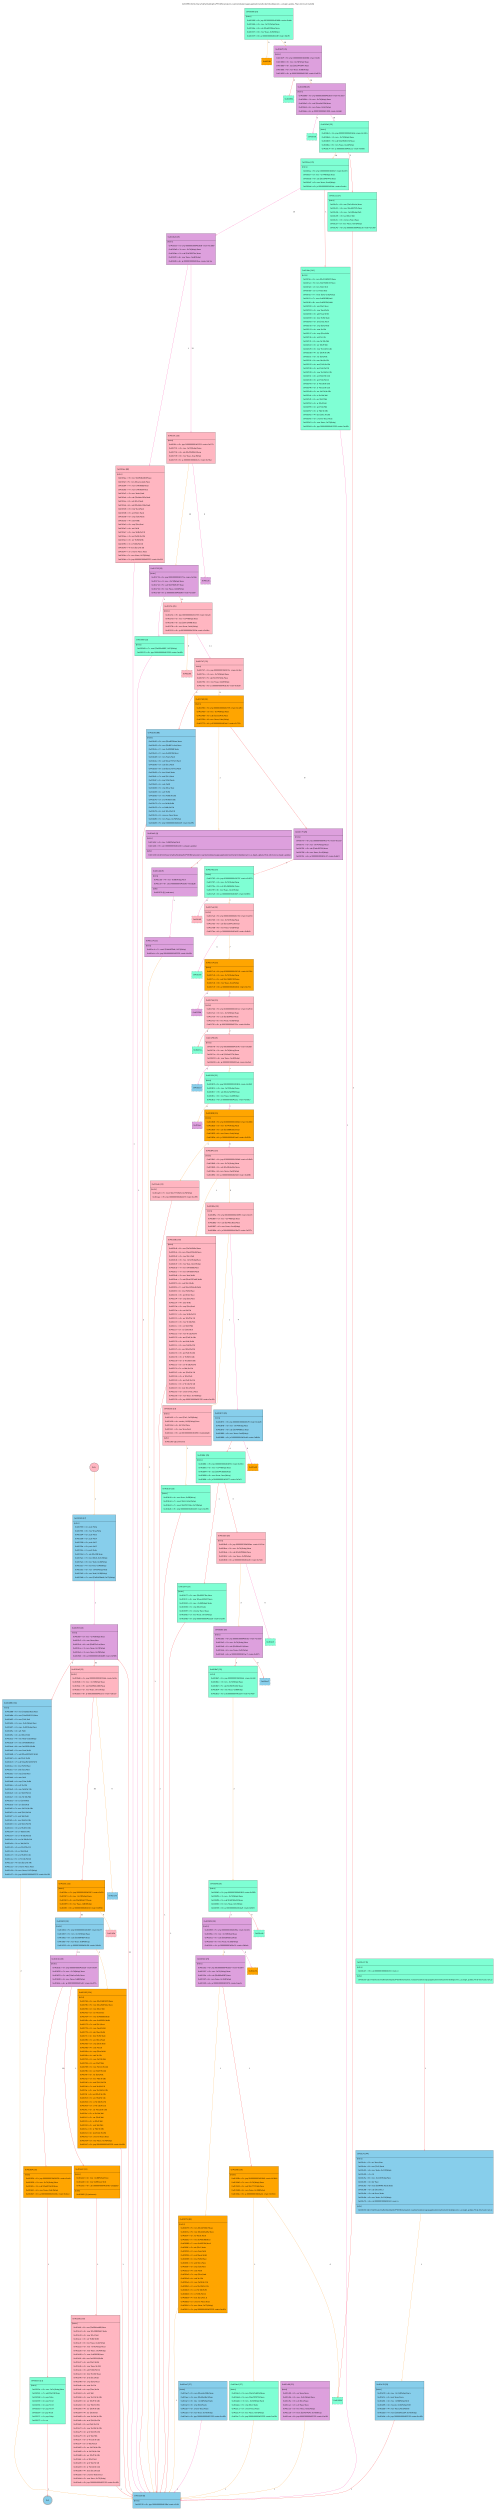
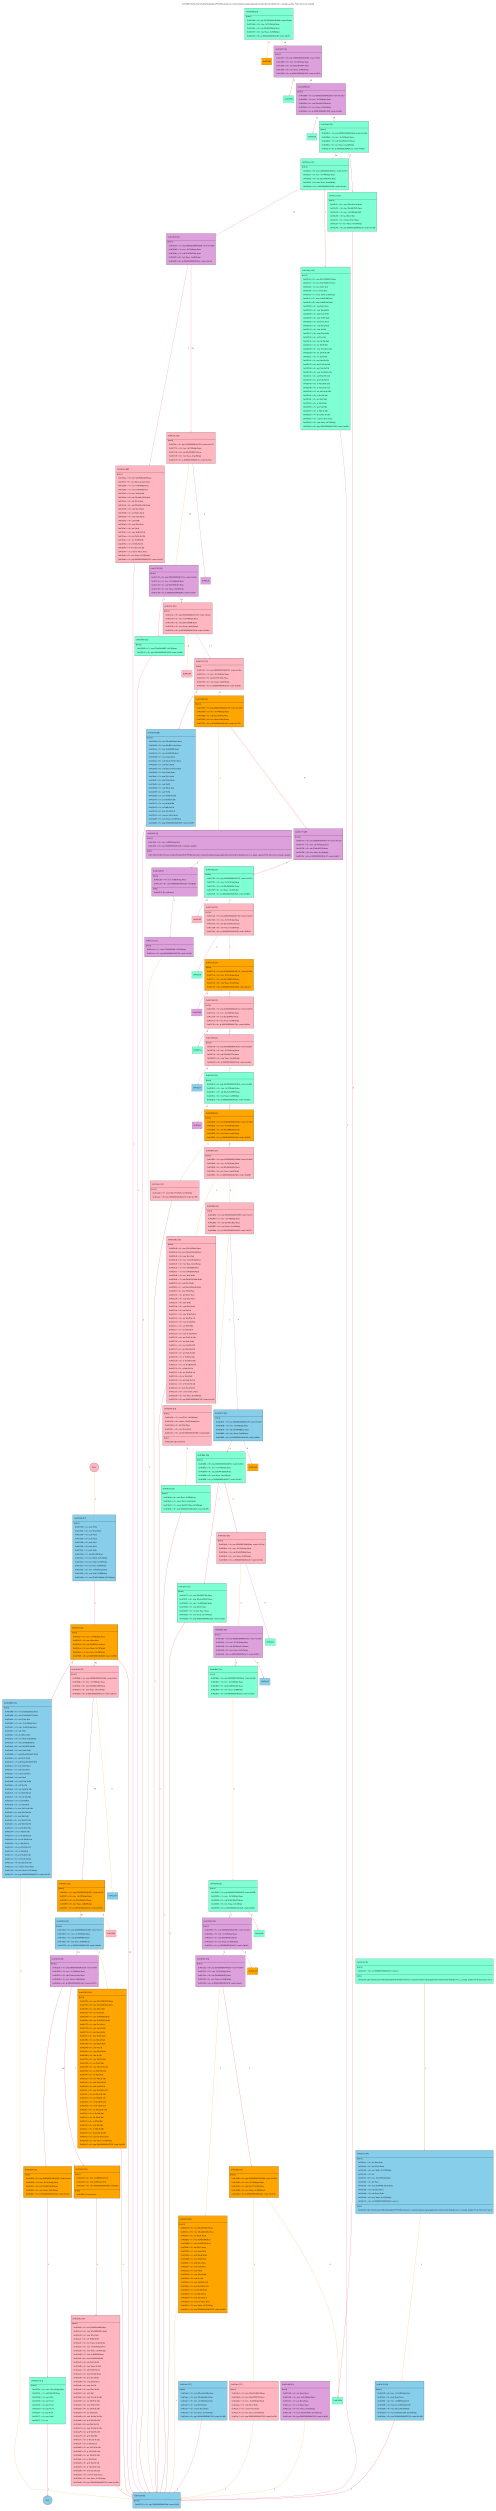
node "0x4015bf [23]": fillcolor plum -> orange
node "0x401ab1 [27]": fillcolor aquamarine -> lightpink
